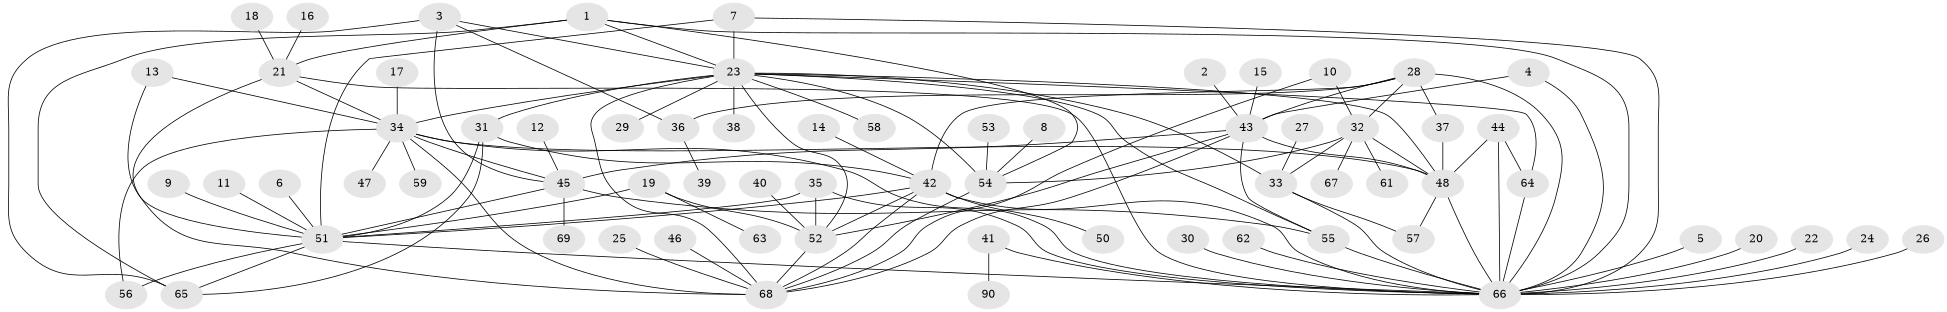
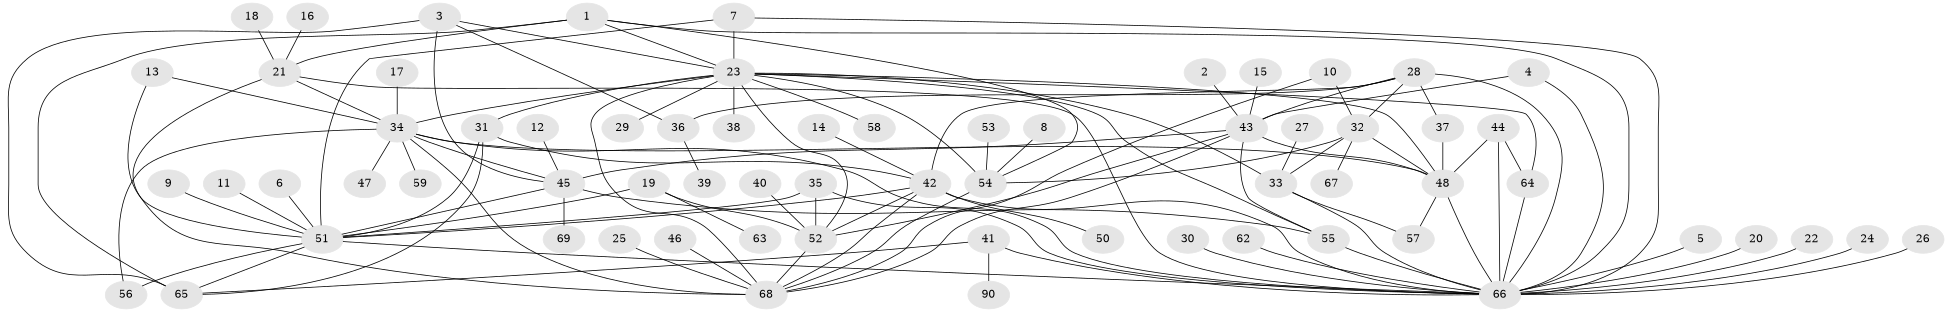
node "61": removed
edge "41" -- "65": added
